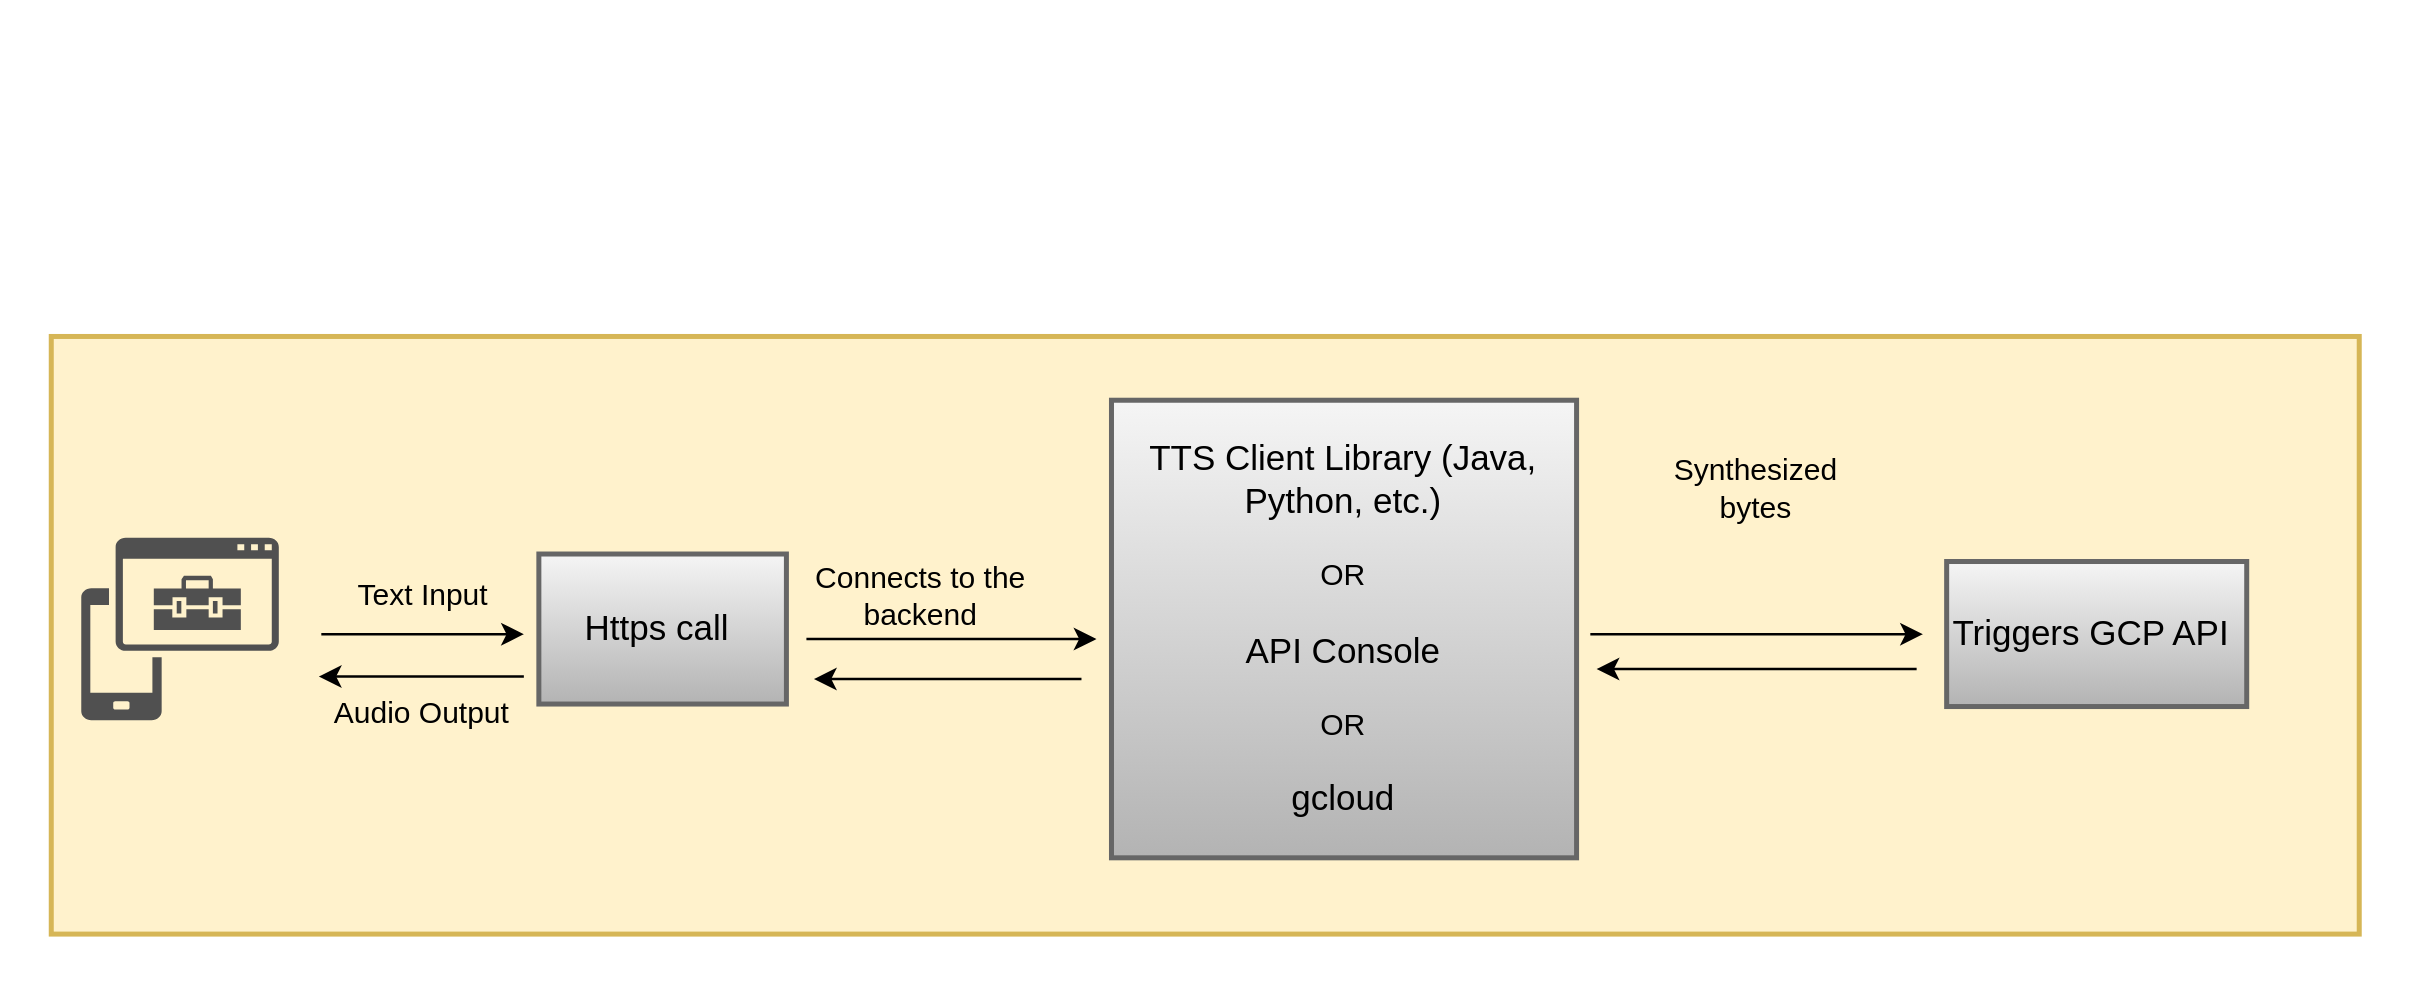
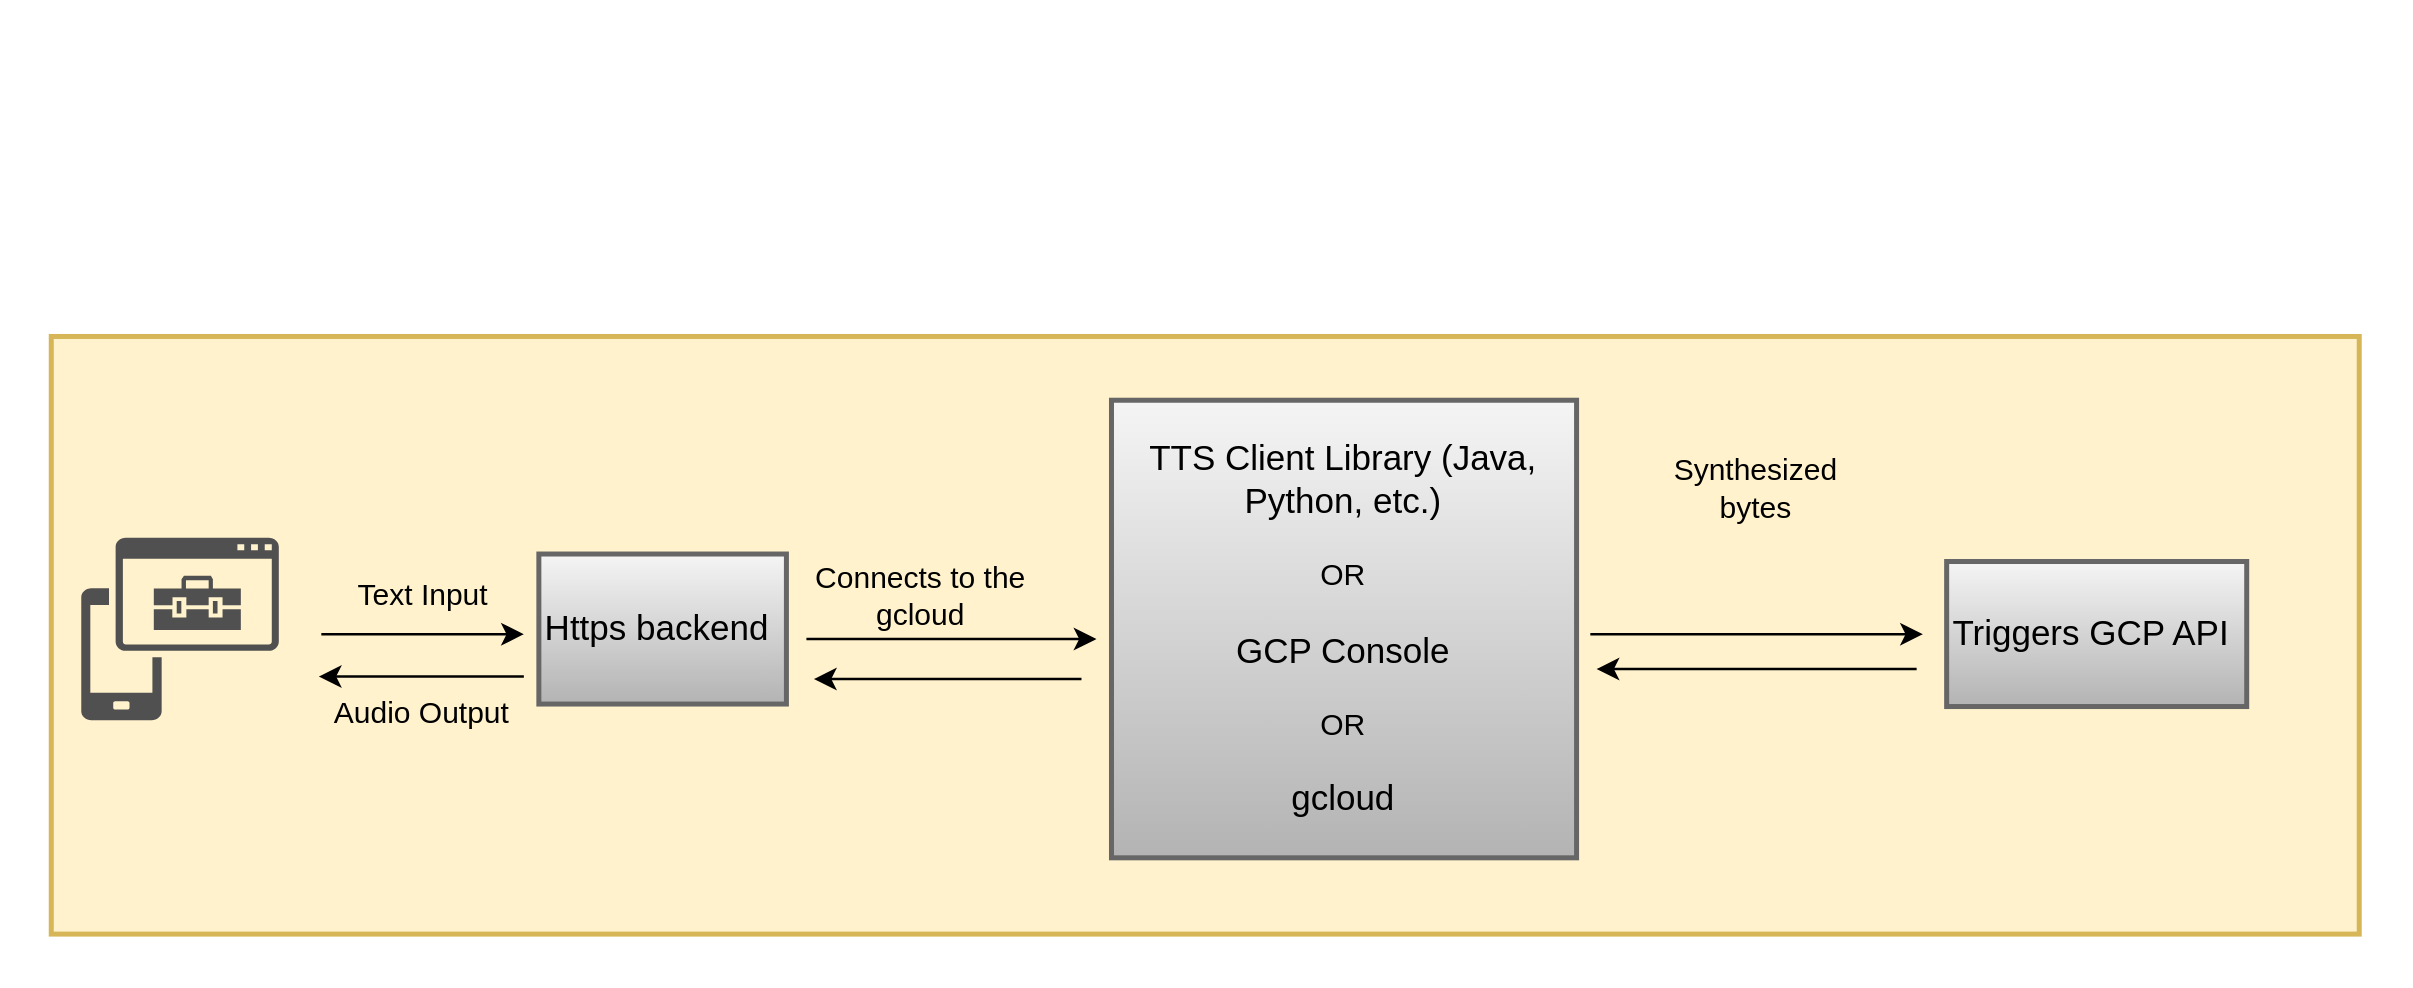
node "Connects to the backend": label "Connects to the backend" -> "Connects to the gcloud"
node "Https call": label "Https call" -> "Https backend"
node "TTS Client Library (Java, Python, etc.) OR API Console OR gcloud": label "TTS Client Library (Java, Python, etc.) OR API Console OR gcloud" -> "TTS Client Library (Java, Python, etc.) OR GCP Console OR gcloud"
